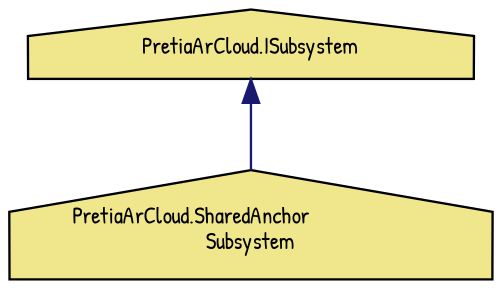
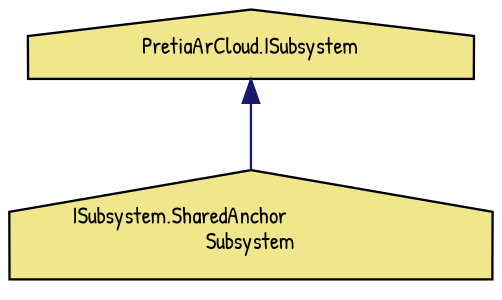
node "PretiaArCloud.SharedAnchor Subsystem": label "PretiaArCloud.SharedAnchor Subsystem" -> "ISubsystem.SharedAnchor Subsystem"
